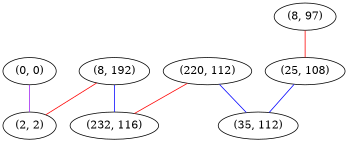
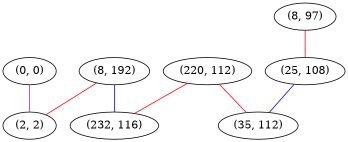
edge "(220, 112)" -- "(35, 112)": color blue -> red
